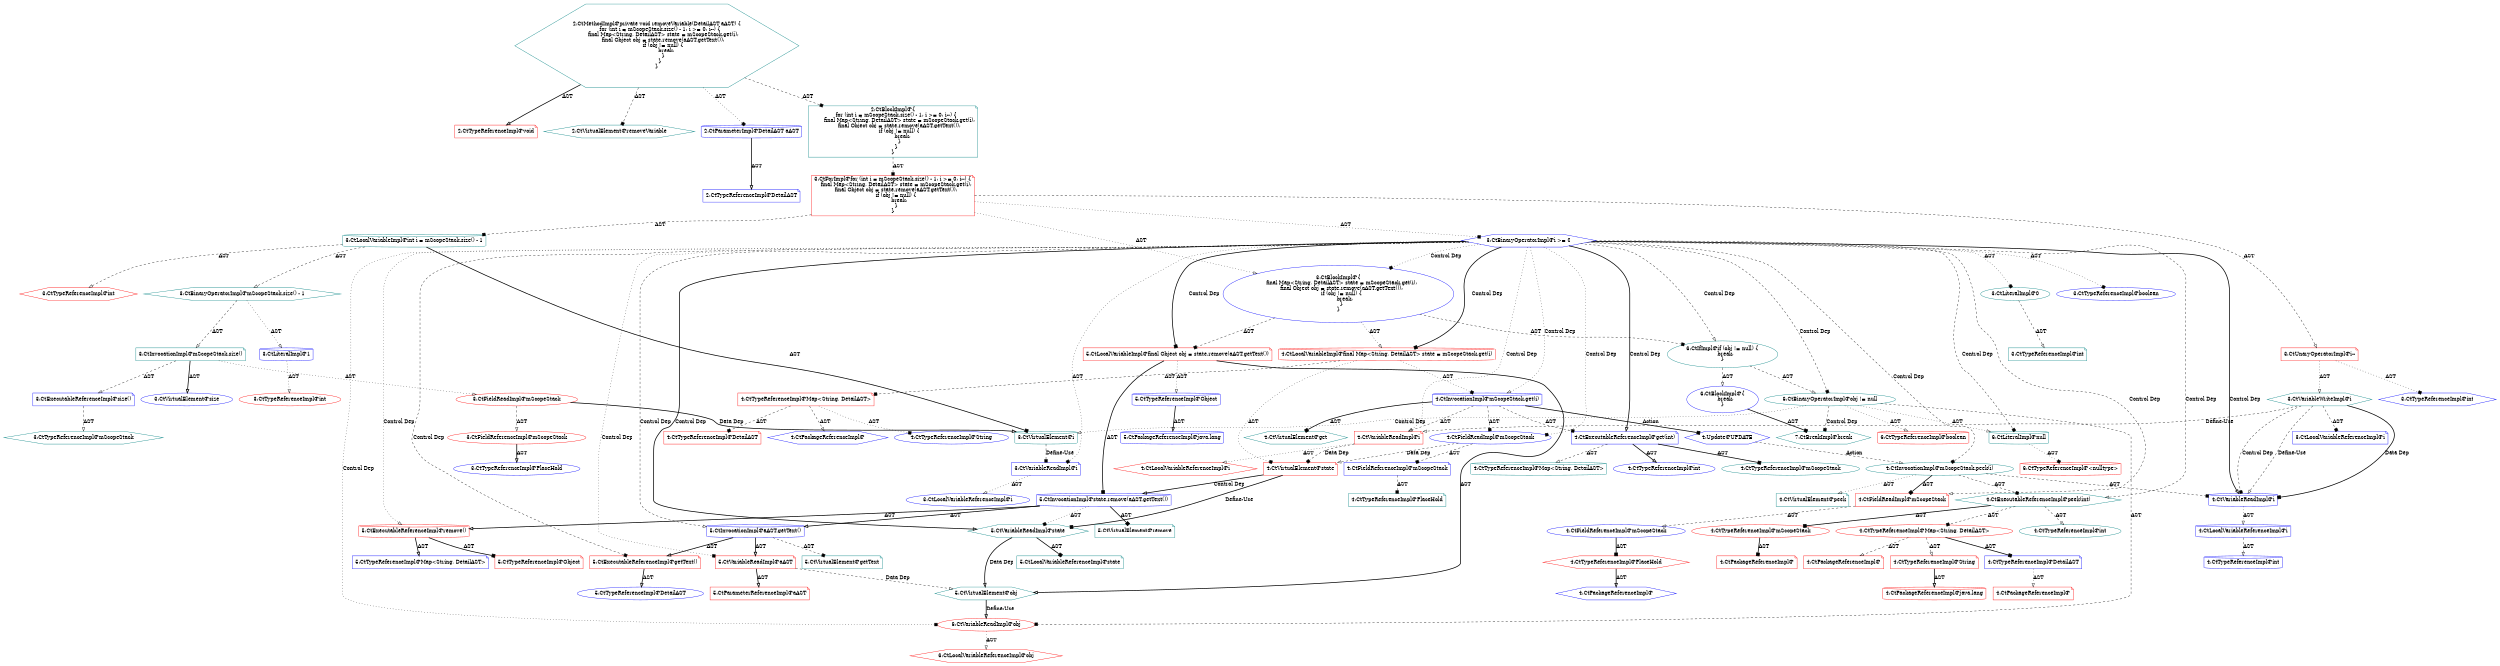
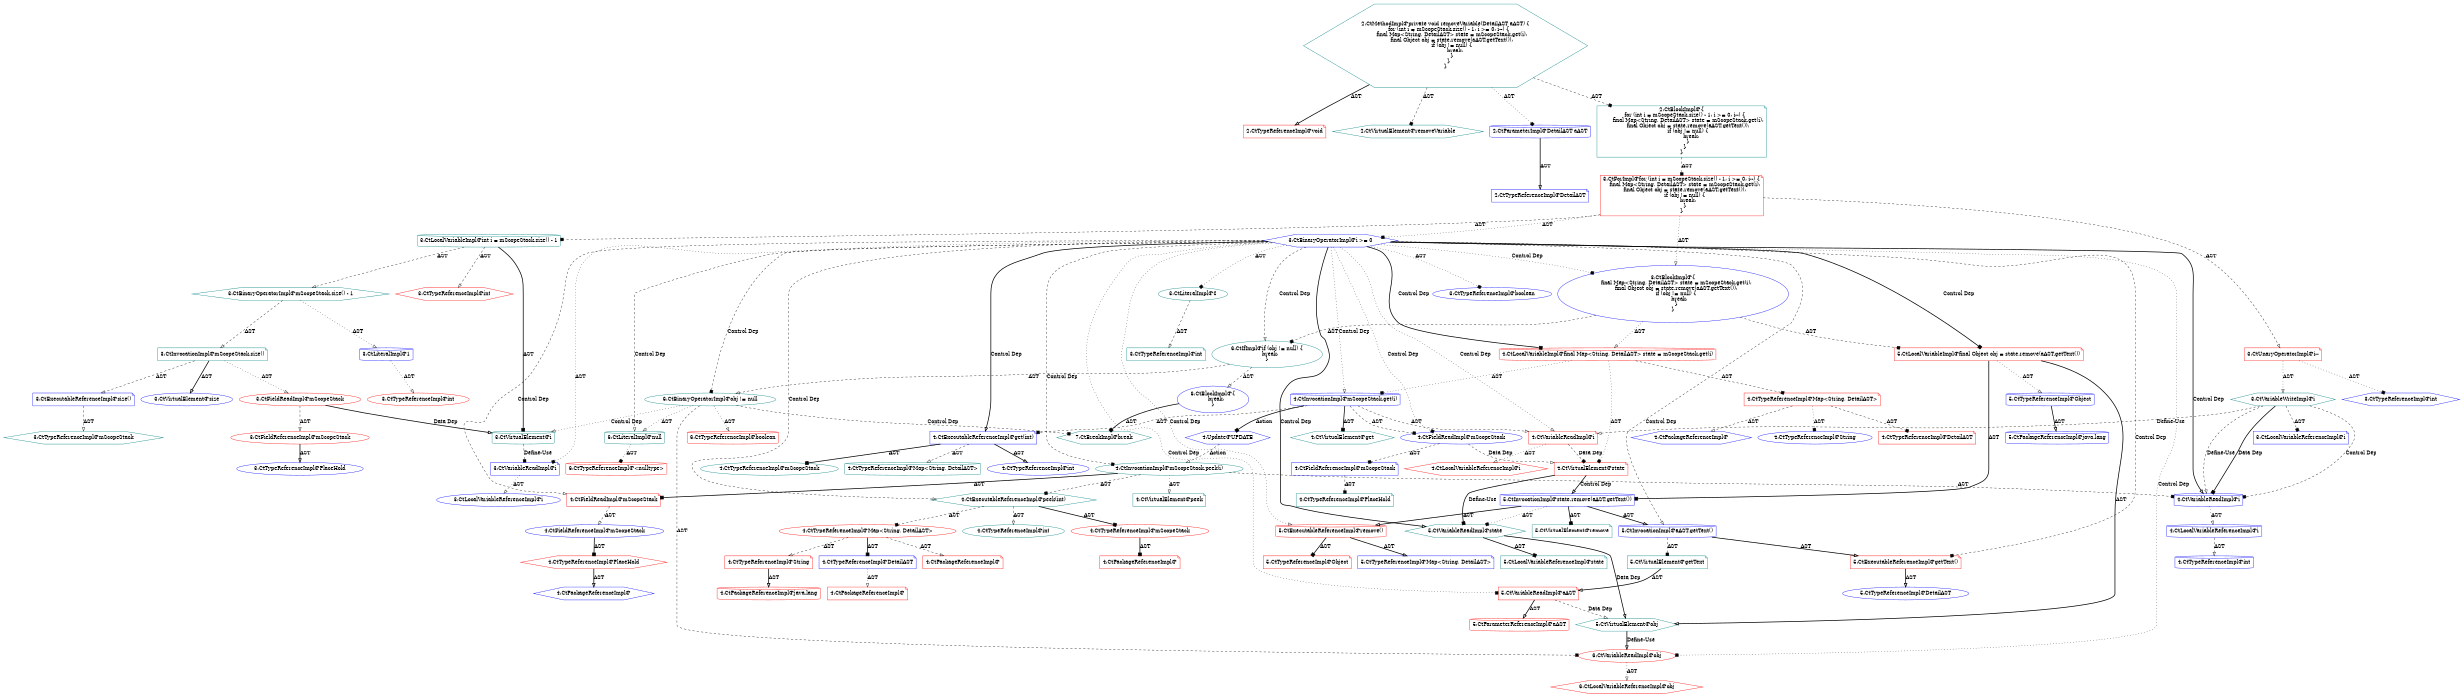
edge "3:CtBinaryOperatorImpl@i >= 0" -> "6:CtLiteralImpl@null": arrowhead box -> onormal
edge "5:CtInvocationImpl@aAST.getText()" -> "5:CtVariableReadImpl@aAST": now "5:CtVirtualElement@getText" -> "5:CtVariableReadImpl@aAST"
node "5:CtParameterReferenceImpl@aAST": shape note -> cylinder
